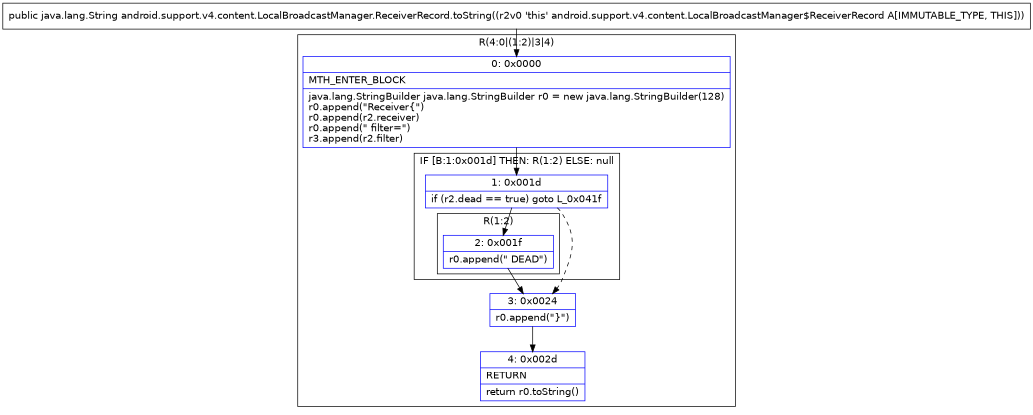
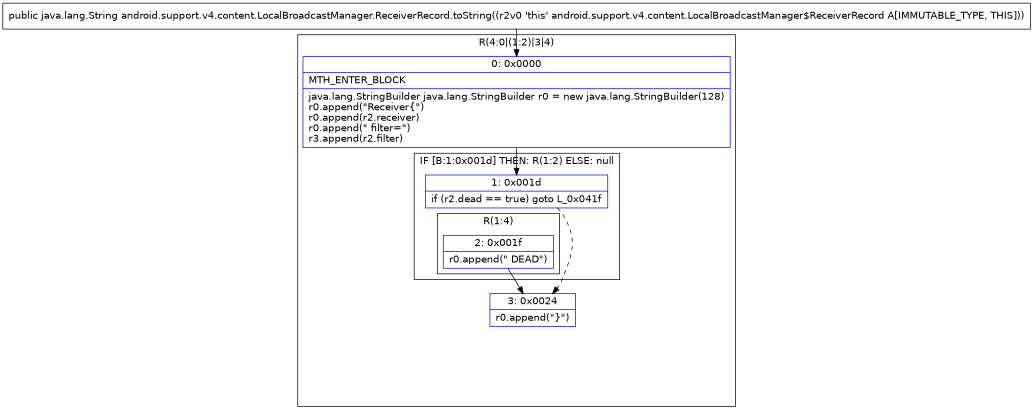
edge "1: 0x001d" -> "2: 0x001f": removed
cluster "R(1:2)": label "R(1:2)" -> "R(1:4)"
node "4: 0x002d": removed
